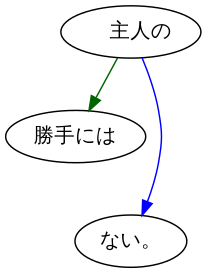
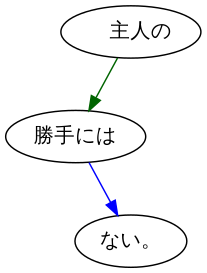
edge "主人の" -> "ない。": now "勝手には" -> "ない。"
